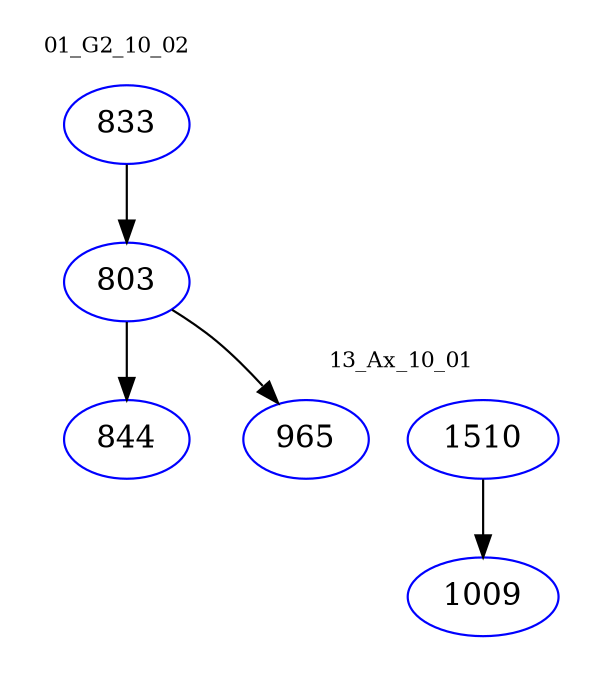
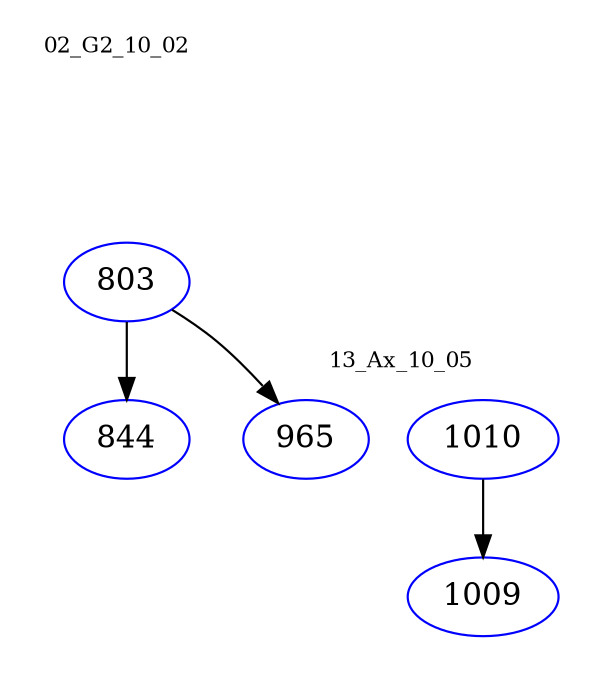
cluster "01_G2_10_02": label "01_G2_10_02" -> "02_G2_10_02"
node "833": removed
cluster "13_Ax_10_01": label "13_Ax_10_01" -> "13_Ax_10_05"
node "1510": label "1510" -> "1010"
